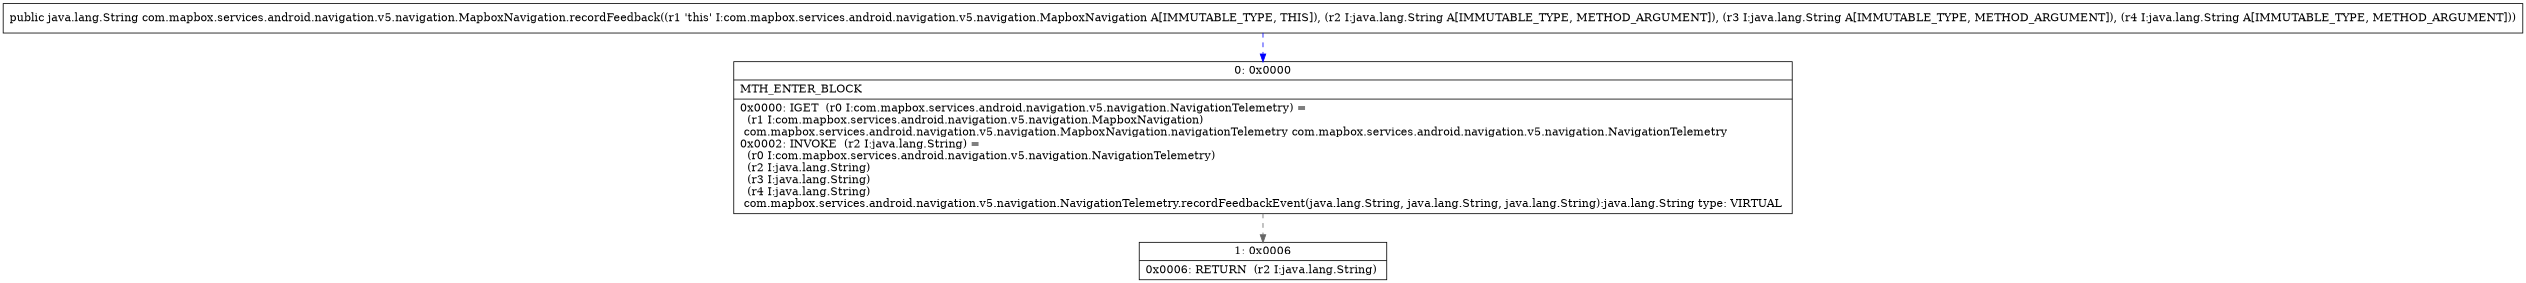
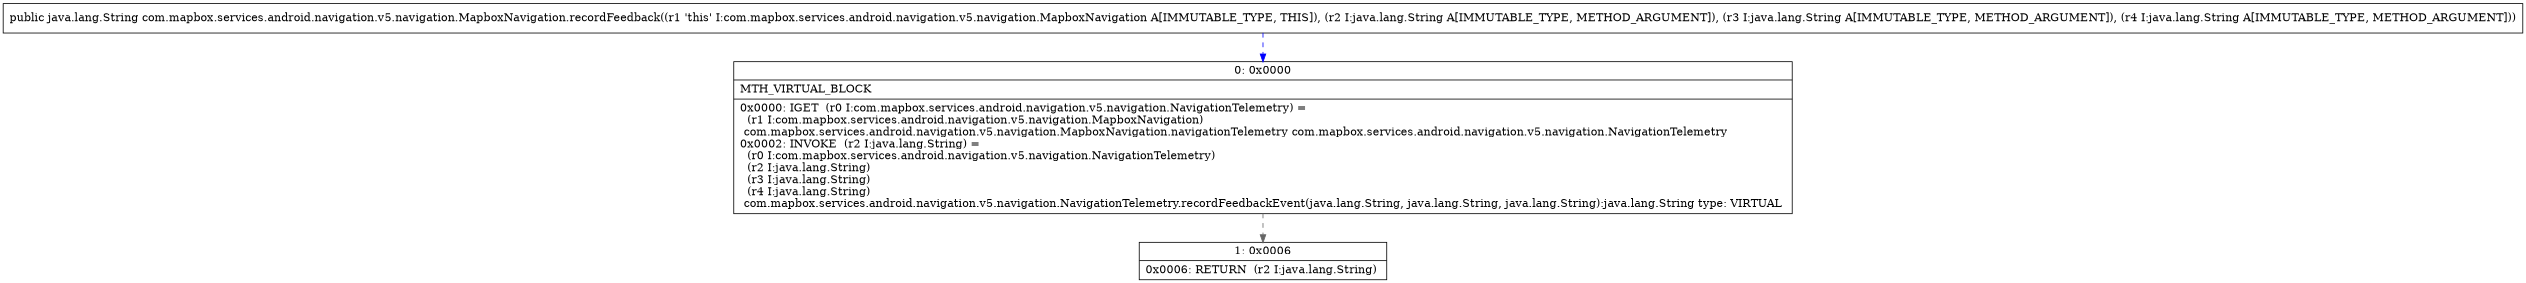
node "0: 0x0000": text "MTH_ENTER_BLOCK" -> "MTH_VIRTUAL_BLOCK"
